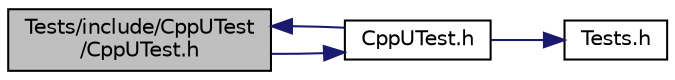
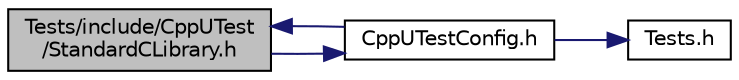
node "Tests/include/CppUTest /CppUTest.h": label "Tests/include/CppUTest /CppUTest.h" -> "Tests/include/CppUTest /StandardCLibrary.h"
node "CppUTest.h": label "CppUTest.h" -> "CppUTestConfig.h"
